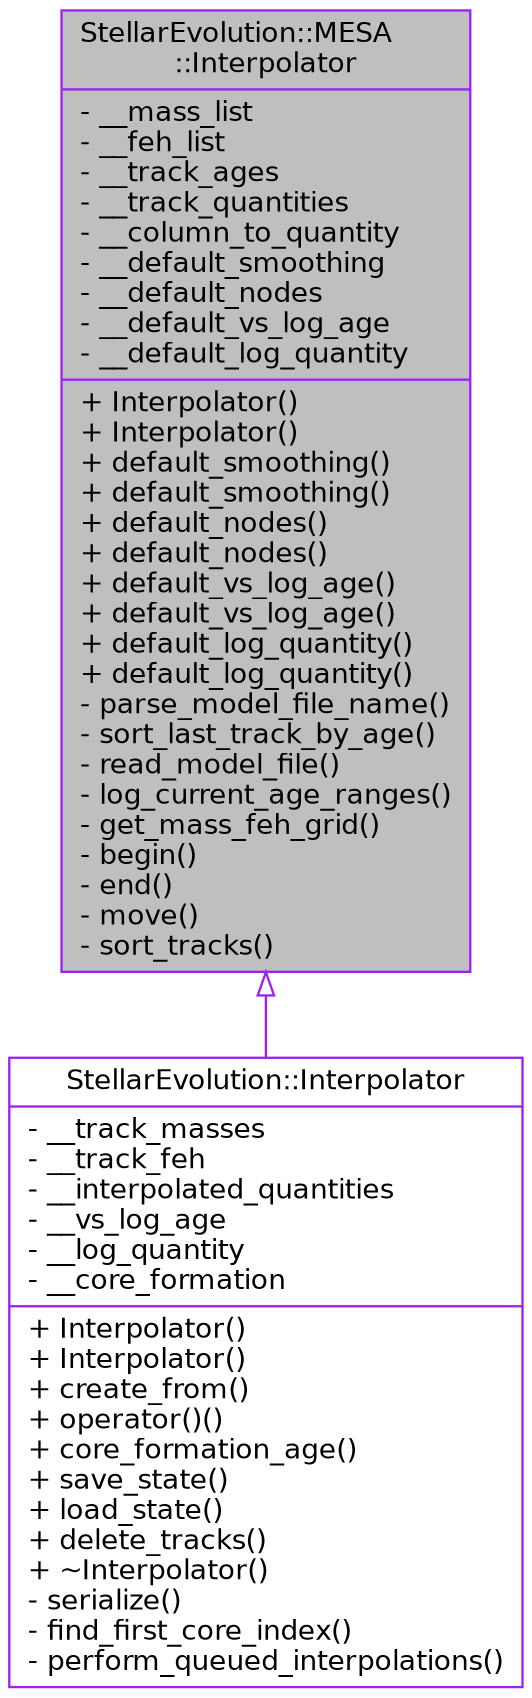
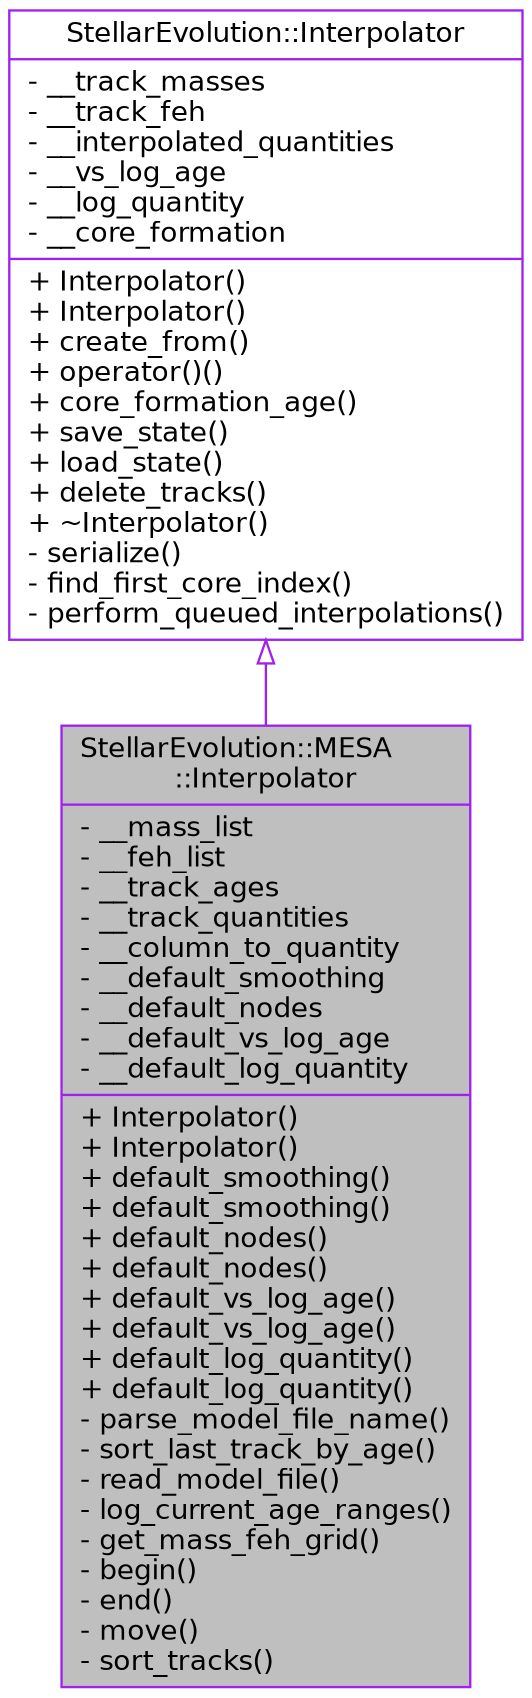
edge "StellarEvolution::Interpolator" -> "StellarEvolution::MESA": reversed
